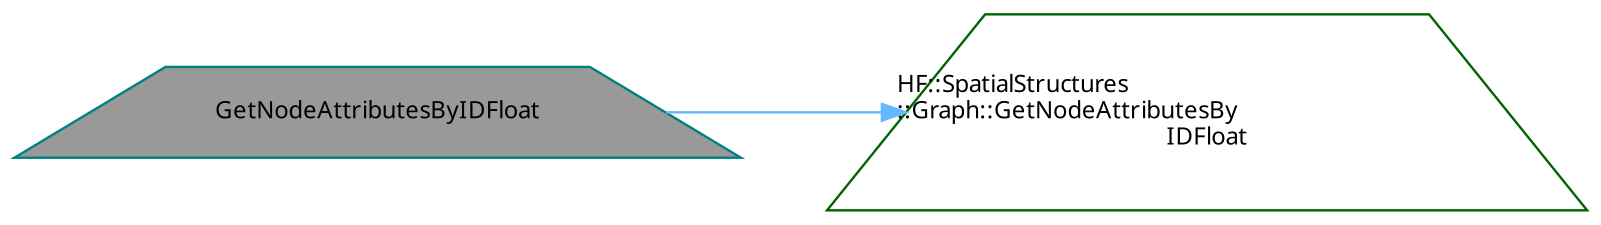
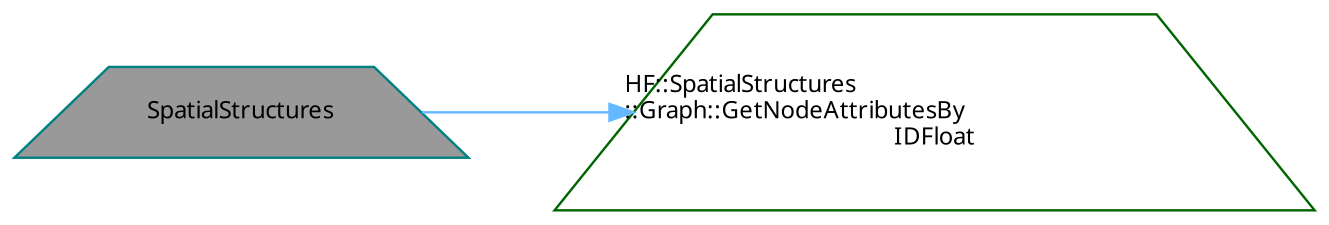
node "GetNodeAttributesByIDFloat": label "GetNodeAttributesByIDFloat" -> "SpatialStructures"
